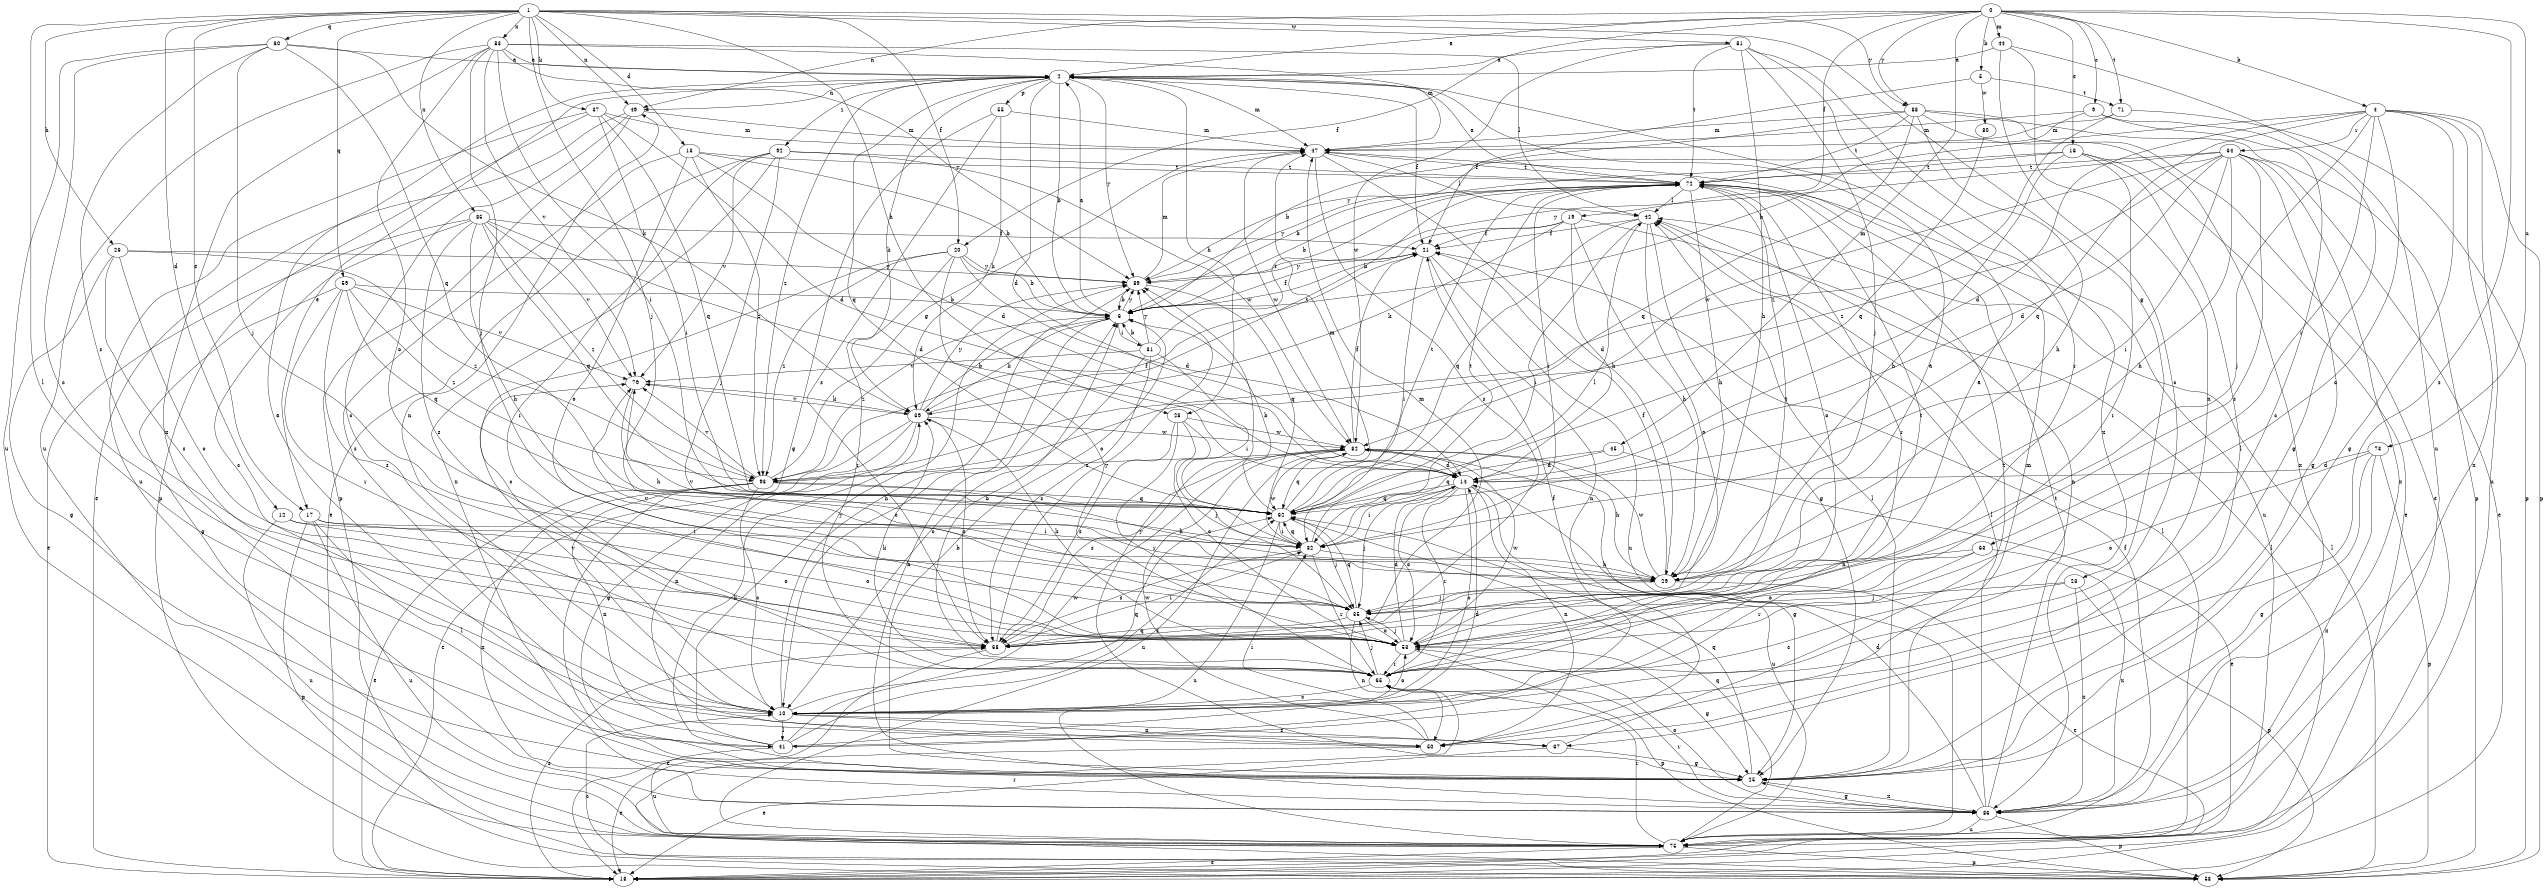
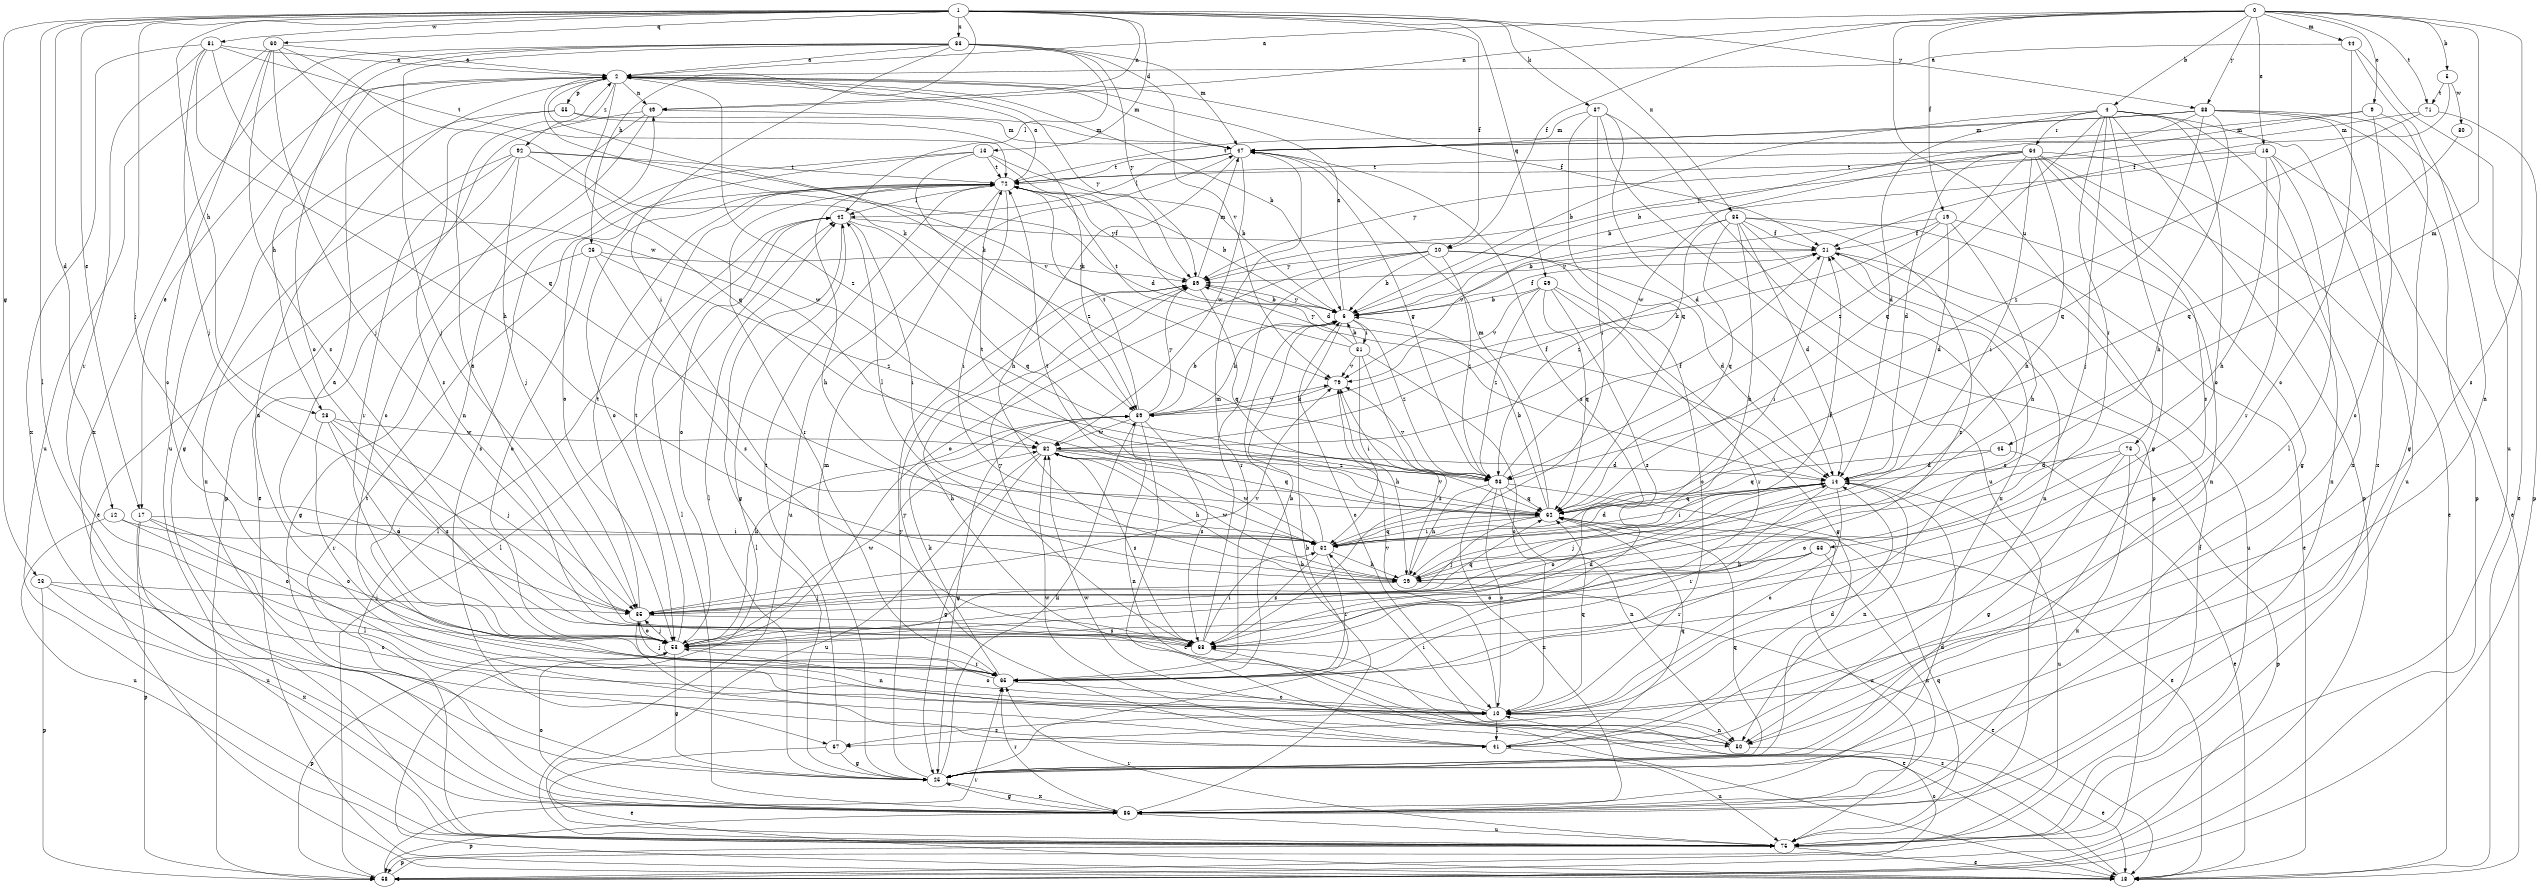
edge "41" -> "21": label "f" -> "x"
edge "32" -> "14": added, label "d"
